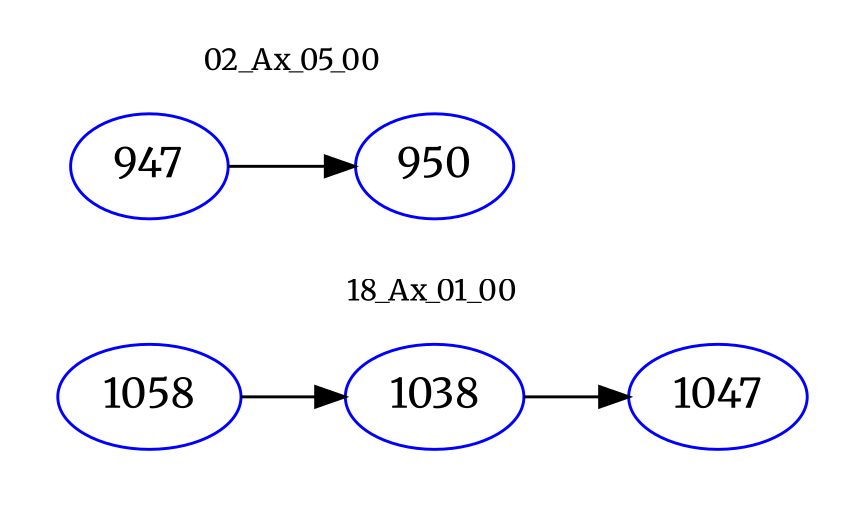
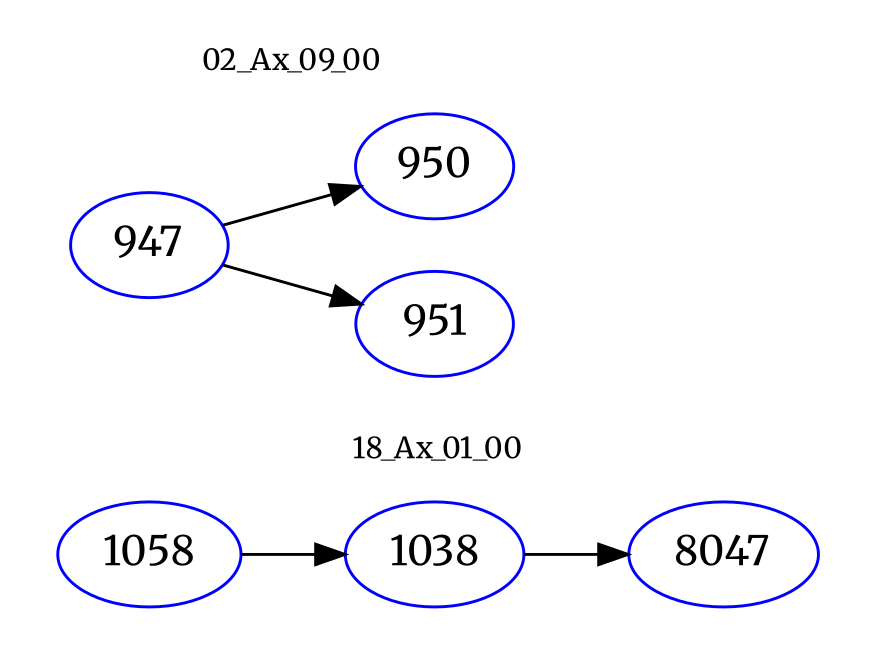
cluster "02_Ax_05_00": label "02_Ax_05_00" -> "02_Ax_09_00"
node "951": added
node "1047": label "1047" -> "8047"
